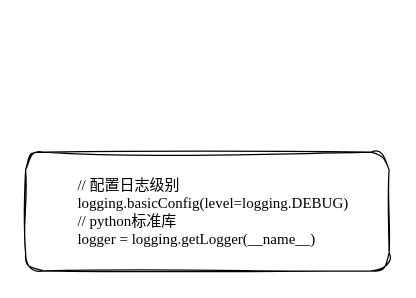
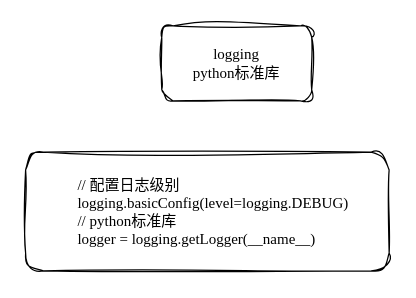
node "logging python标准库": added
